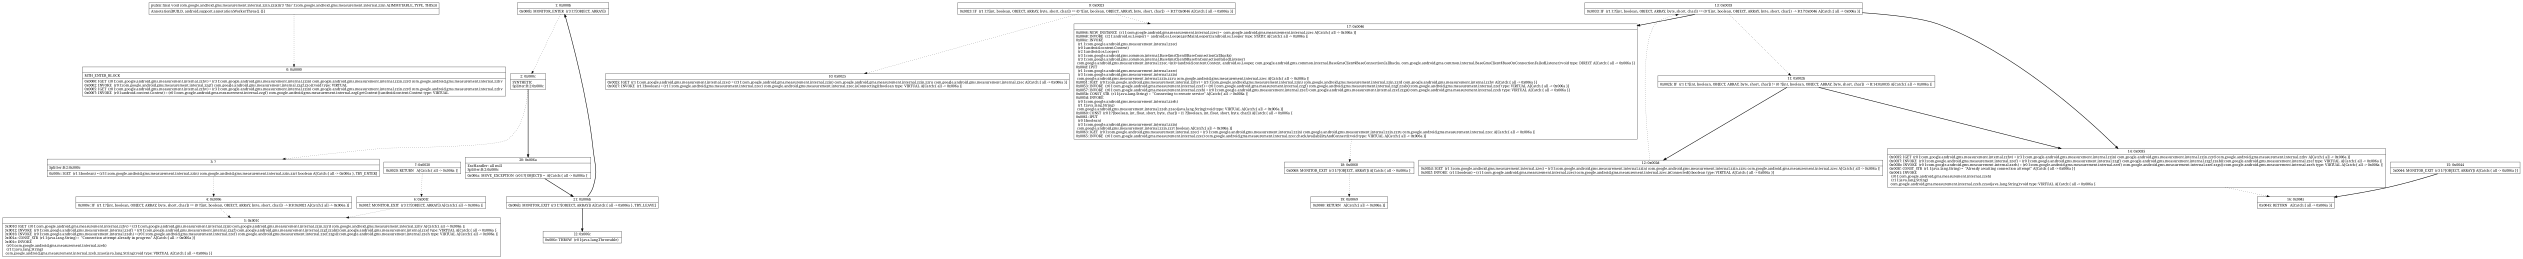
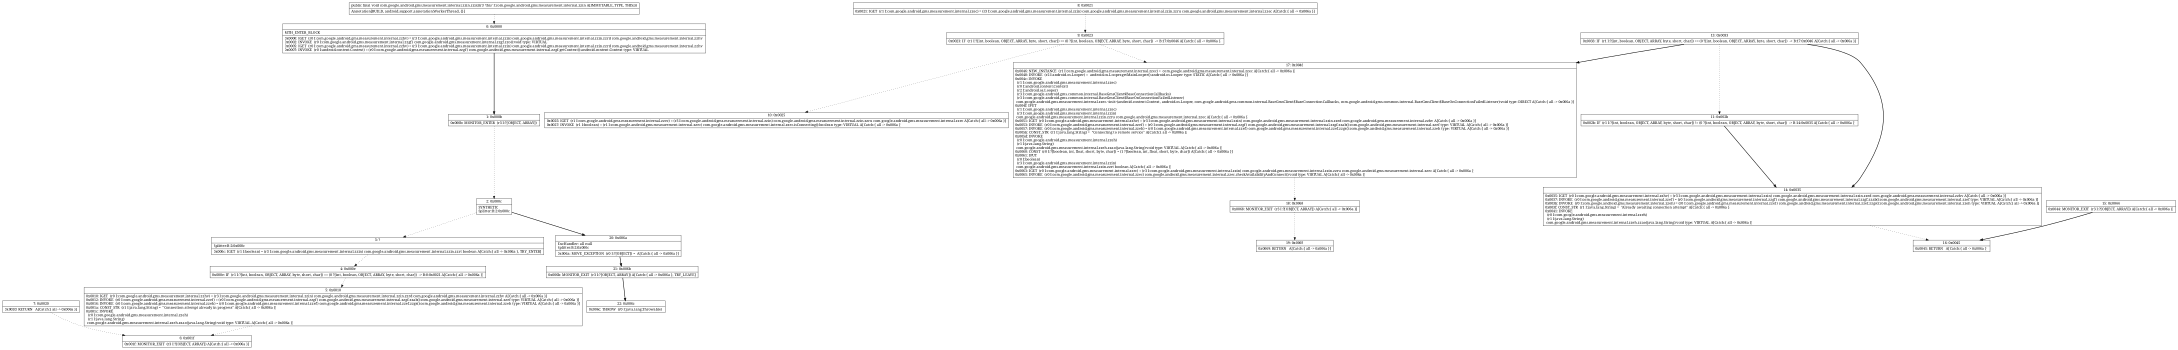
node "8: 0x0021": added
edge "21: 0x006b" -> "1: 0x000b": now "0: 0x0000" -> "1: 0x000b"
node "12: 0x002d": removed
edge "6: 0x001f" -> "5: 0x0010": reversed
